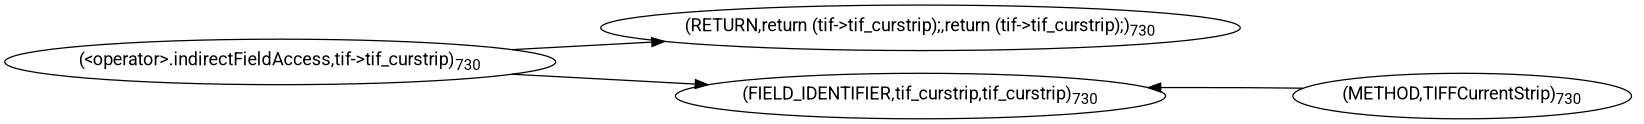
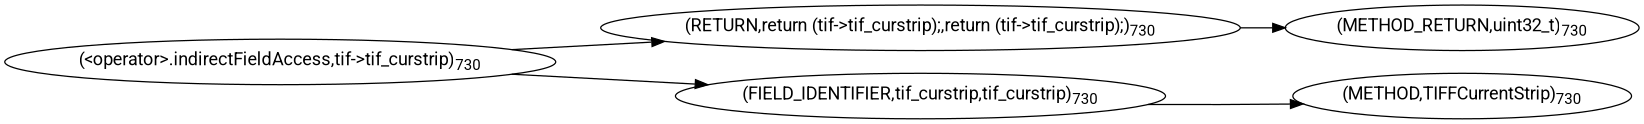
node "(METHOD_RETURN,uint32_t)": added
edge "(METHOD,TIFFCurrentStrip)" -> "(FIELD_IDENTIFIER,tif_curstrip,tif_curstrip)": reversed
